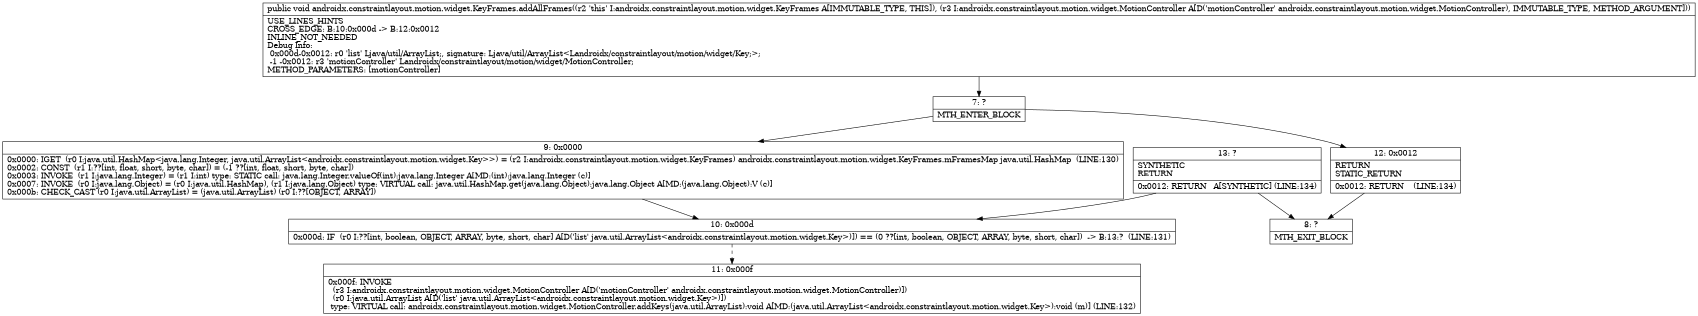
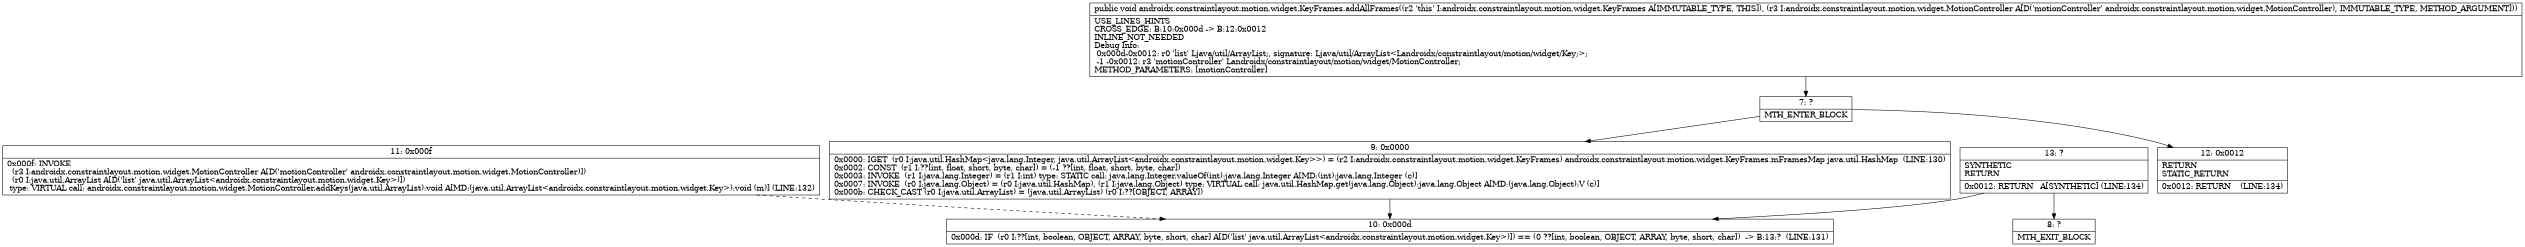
edge "12: 0x0012" -> "8: ?": removed
edge "10: 0x000d" -> "11: 0x000f": reversed
